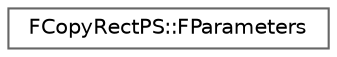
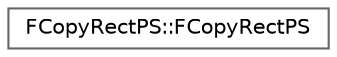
node "FCopyRectPS::FParameters": label "FCopyRectPS::FParameters" -> "FCopyRectPS::FCopyRectPS"
